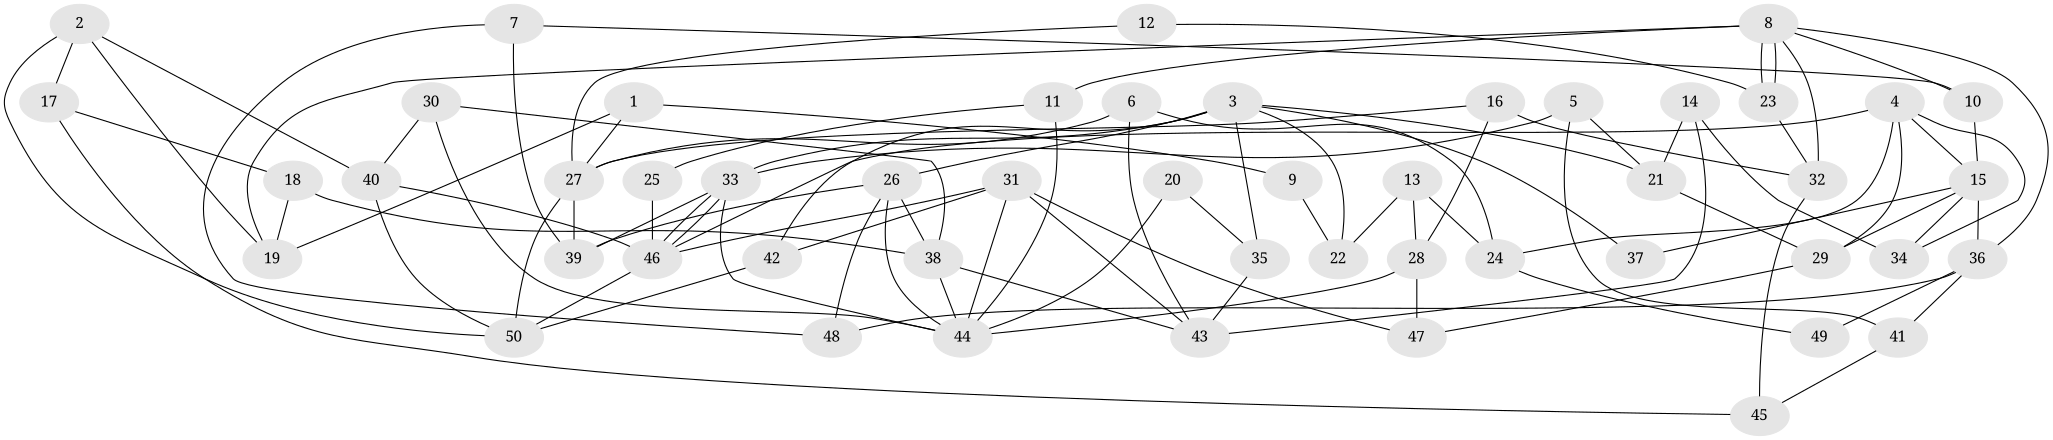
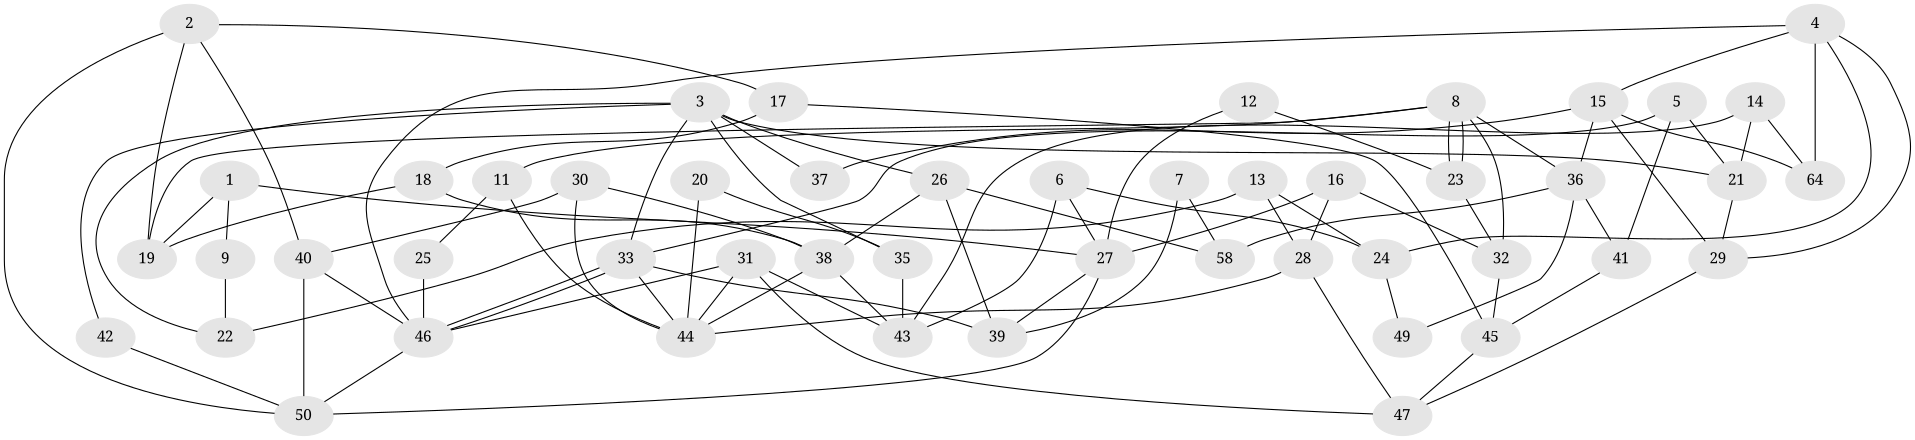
node "10": removed
edge "31" -- "42": removed
node "34": label "34" -> "64"
edge "26" -- "44": removed
node "48": label "48" -> "58"
edge "45" -- "47": added
